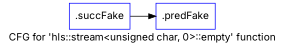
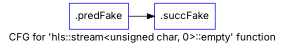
edge ".succFake" -> ".predFake": reversed
